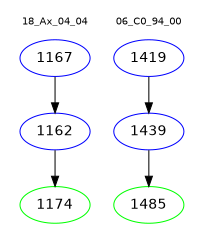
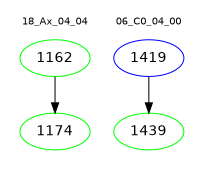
cluster "06_C0_94_00": label "06_C0_94_00" -> "06_C0_04_00"
node "1167": removed
node "1162": color blue -> green
node "1439": color blue -> green
node "1485": removed
